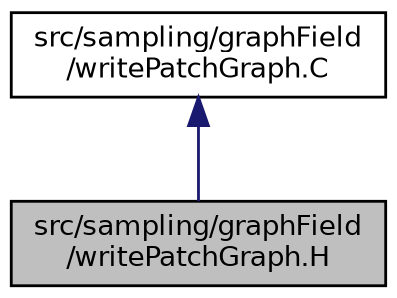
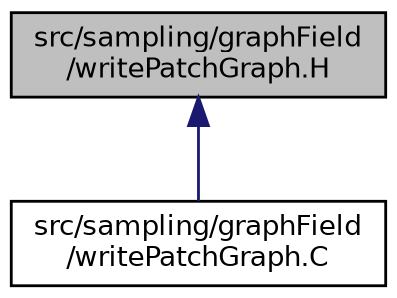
edge "src/sampling/graphField /writePatchGraph.H" -> "src/sampling/graphField /writePatchGraph.C": reversed
